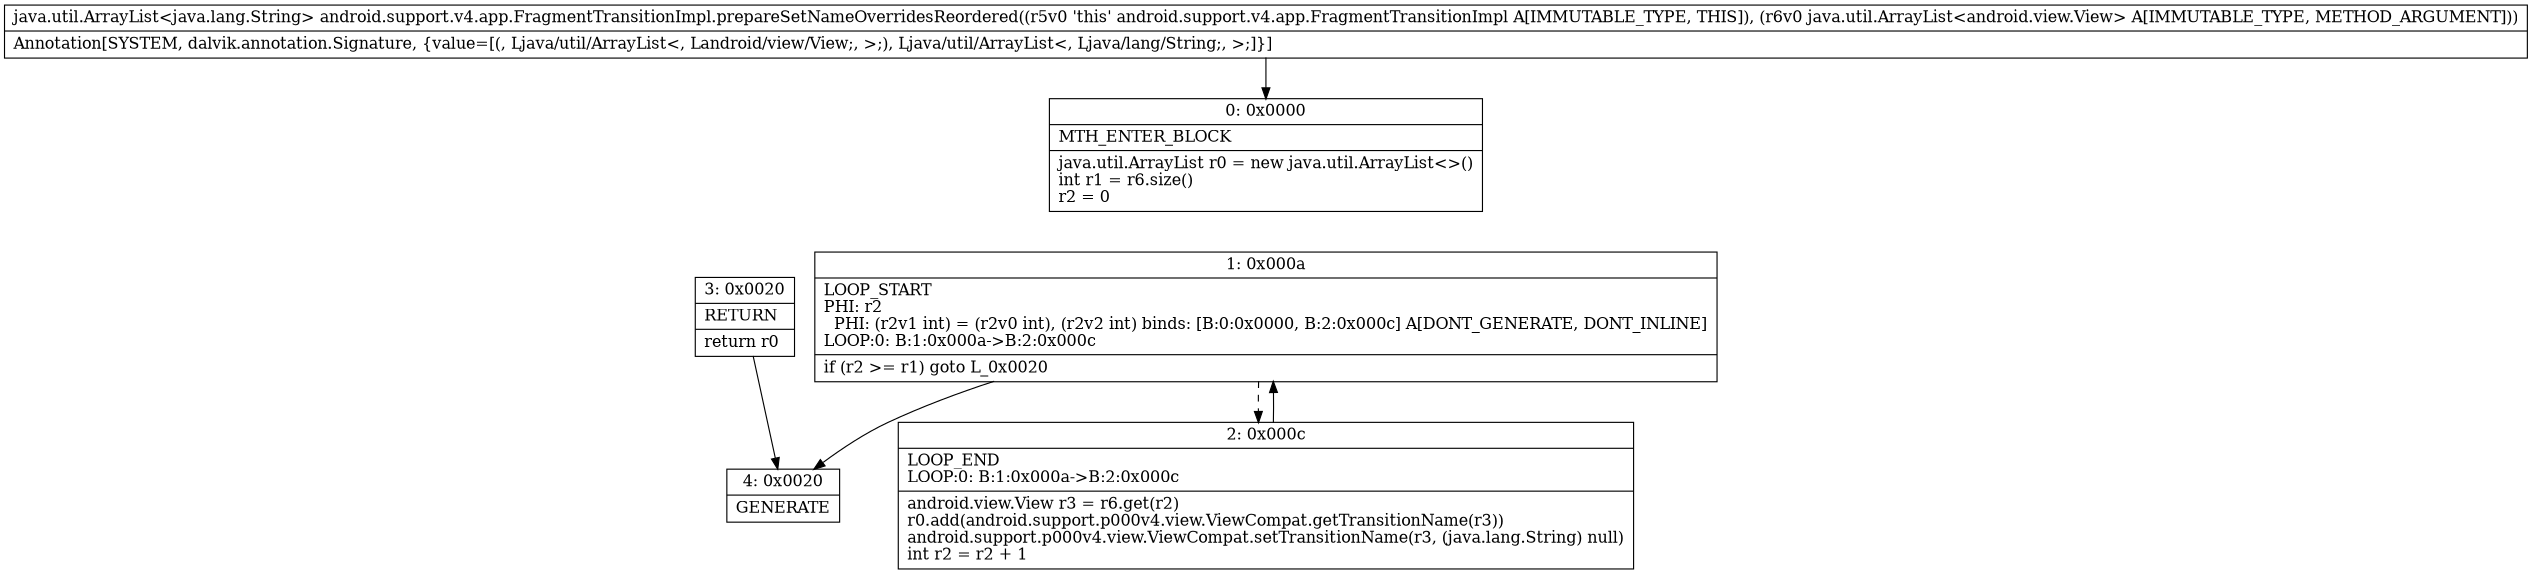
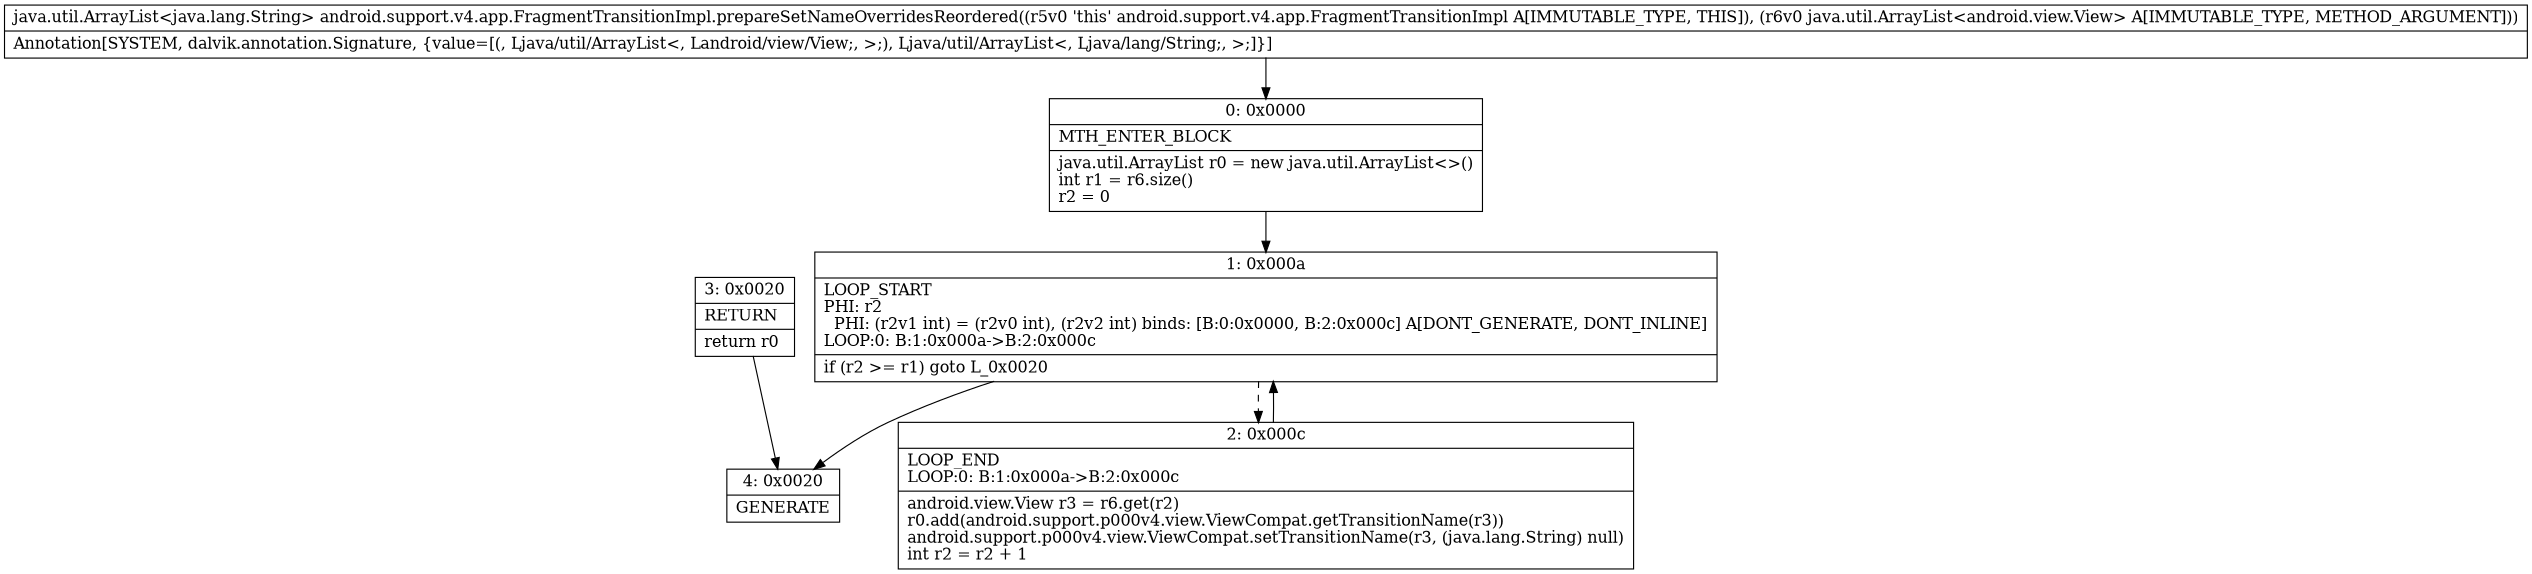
edge "0: 0x0000" -> "1: 0x000a": added
